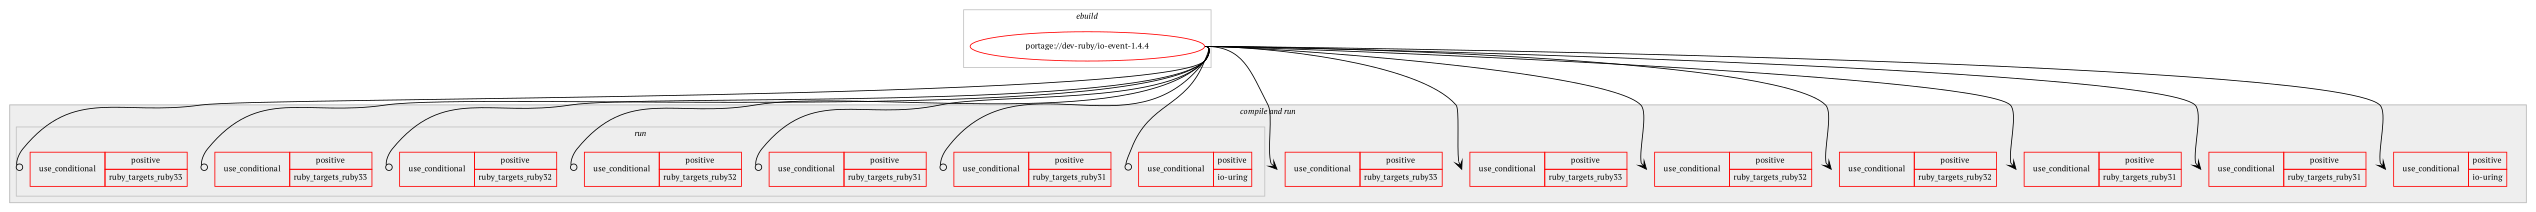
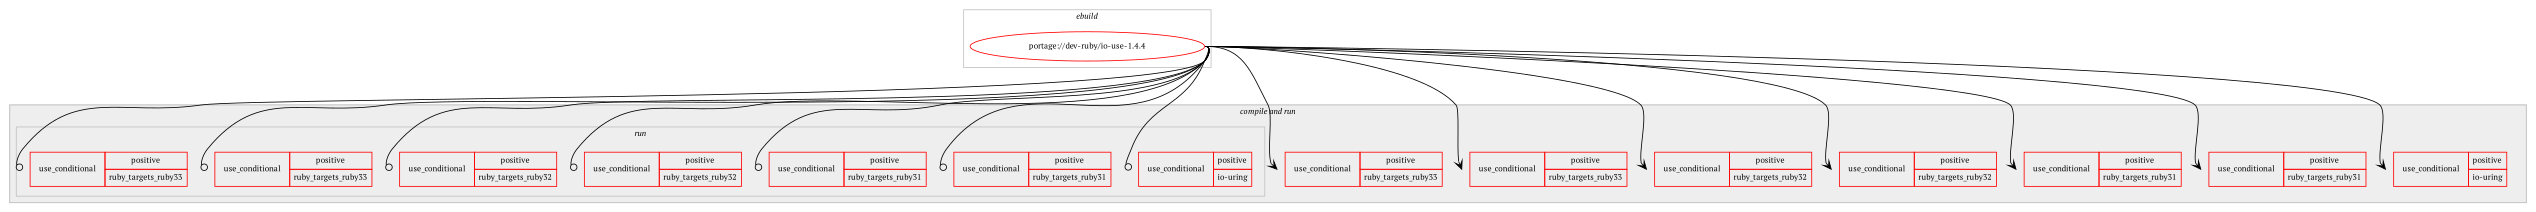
node "portage://dev-ruby/io-event-1.4.4": label "portage://dev-ruby/io-event-1.4.4" -> "portage://dev-ruby/io-use-1.4.4"
